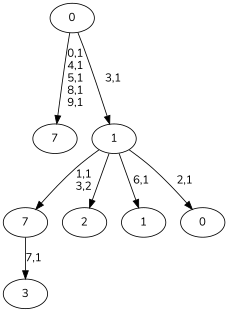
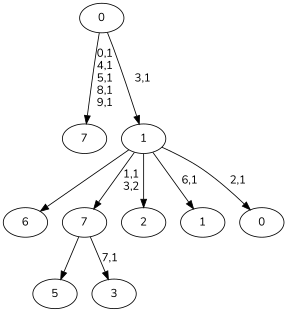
node "6": added
node "5": added
